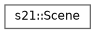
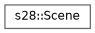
node "s21::Scene": label "s21::Scene" -> "s28::Scene"
